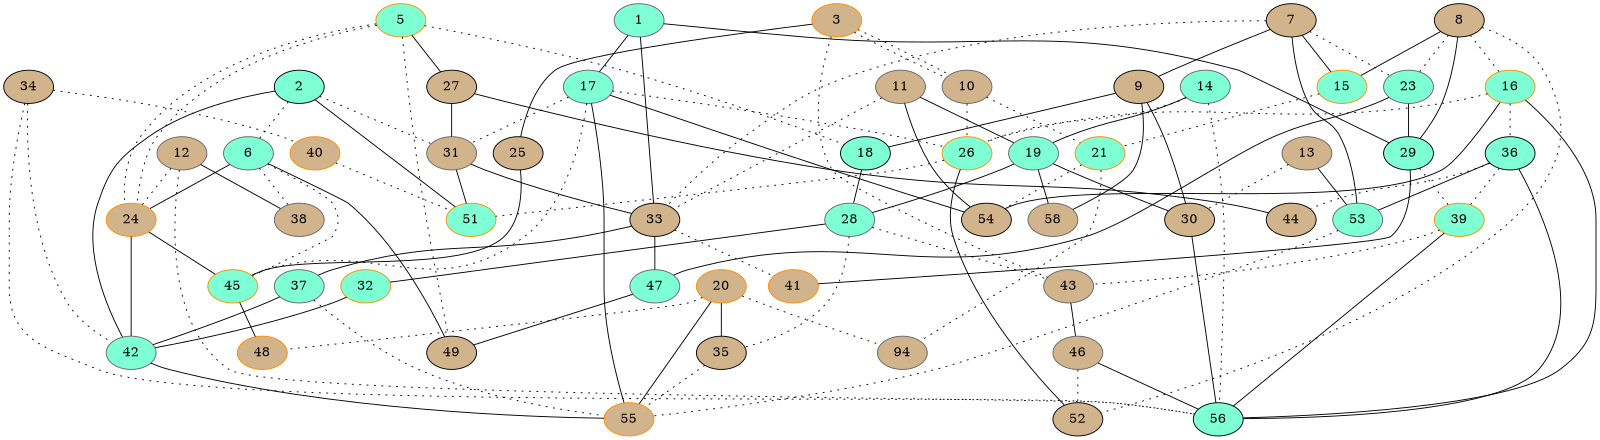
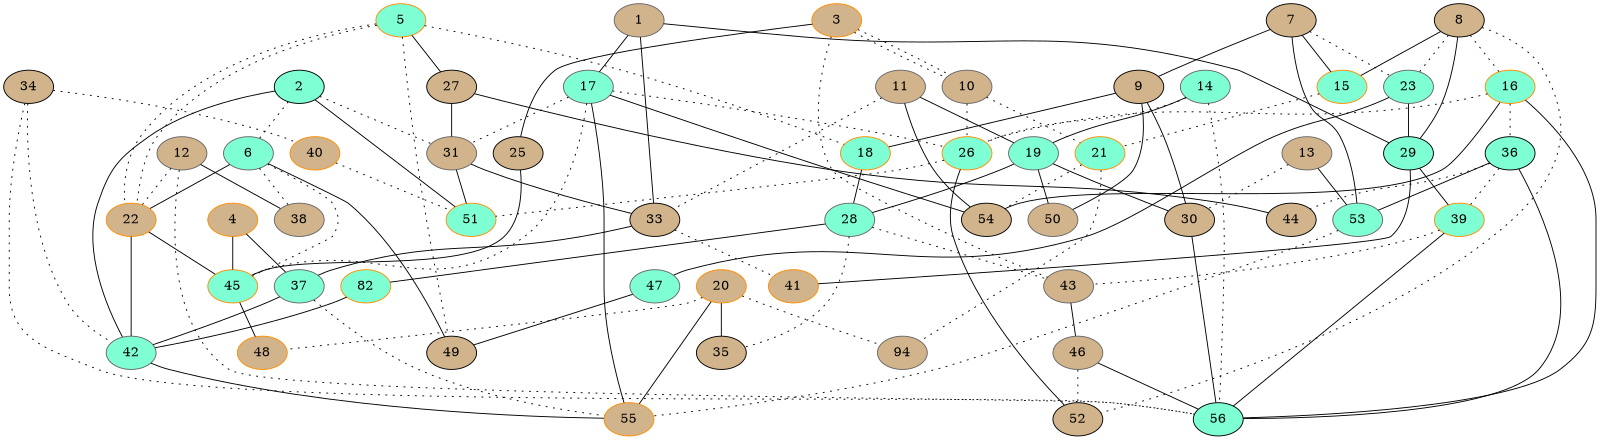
node "1": fillcolor aquamarine -> tan
edge "7" -- "33": removed
node "18": color black -> darkorange
edge "29" -- "39": style dotted -> solid
node "24": label "24" -> "22"
node "4": added
node "58": label "58" -> "50"
edge "33" -- "47": removed
node "32": label "32" -> "82"
edge "35" -- "55": removed
